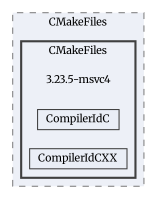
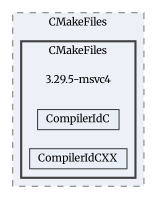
node "3.23.5-msvc4": label "3.23.5-msvc4" -> "3.29.5-msvc4"
